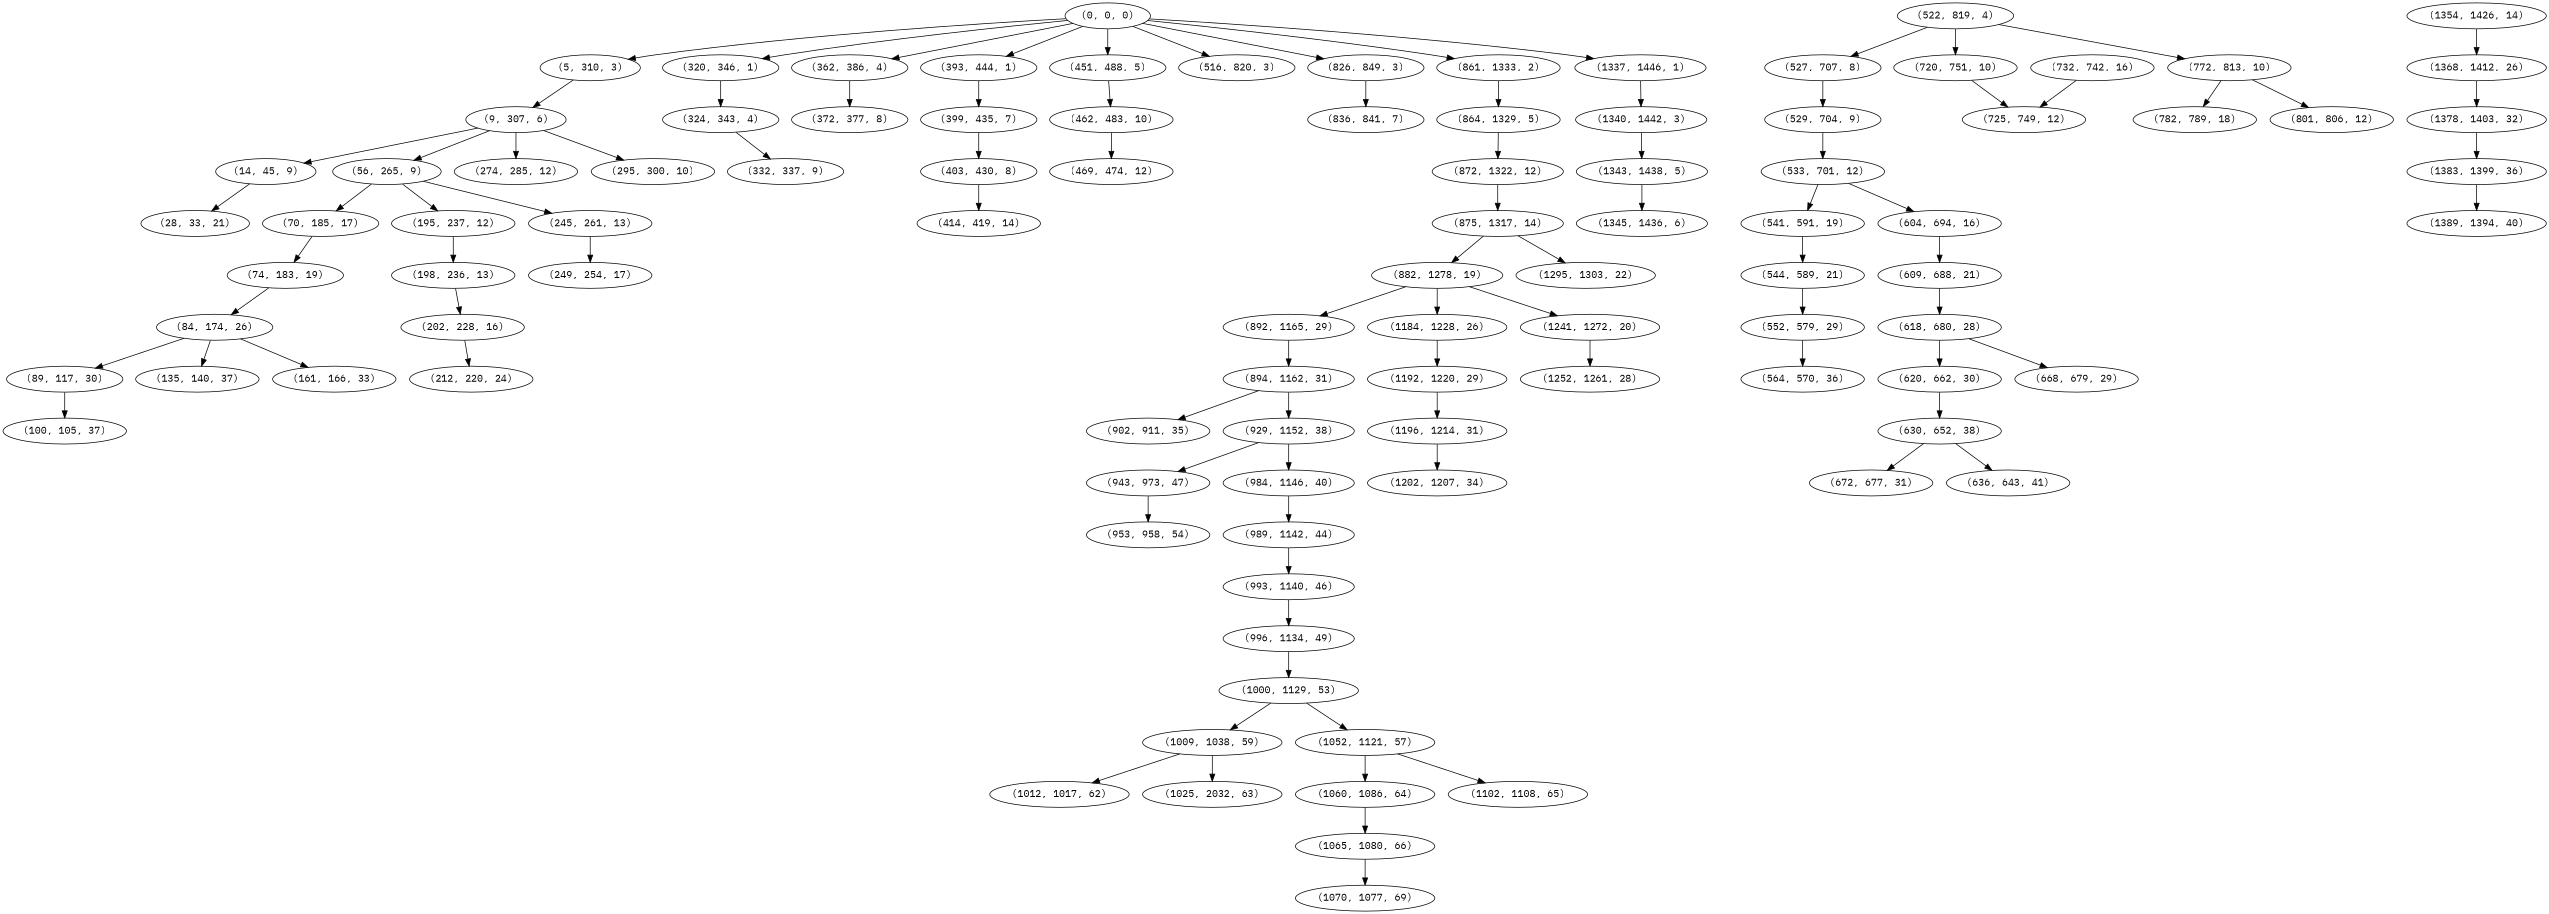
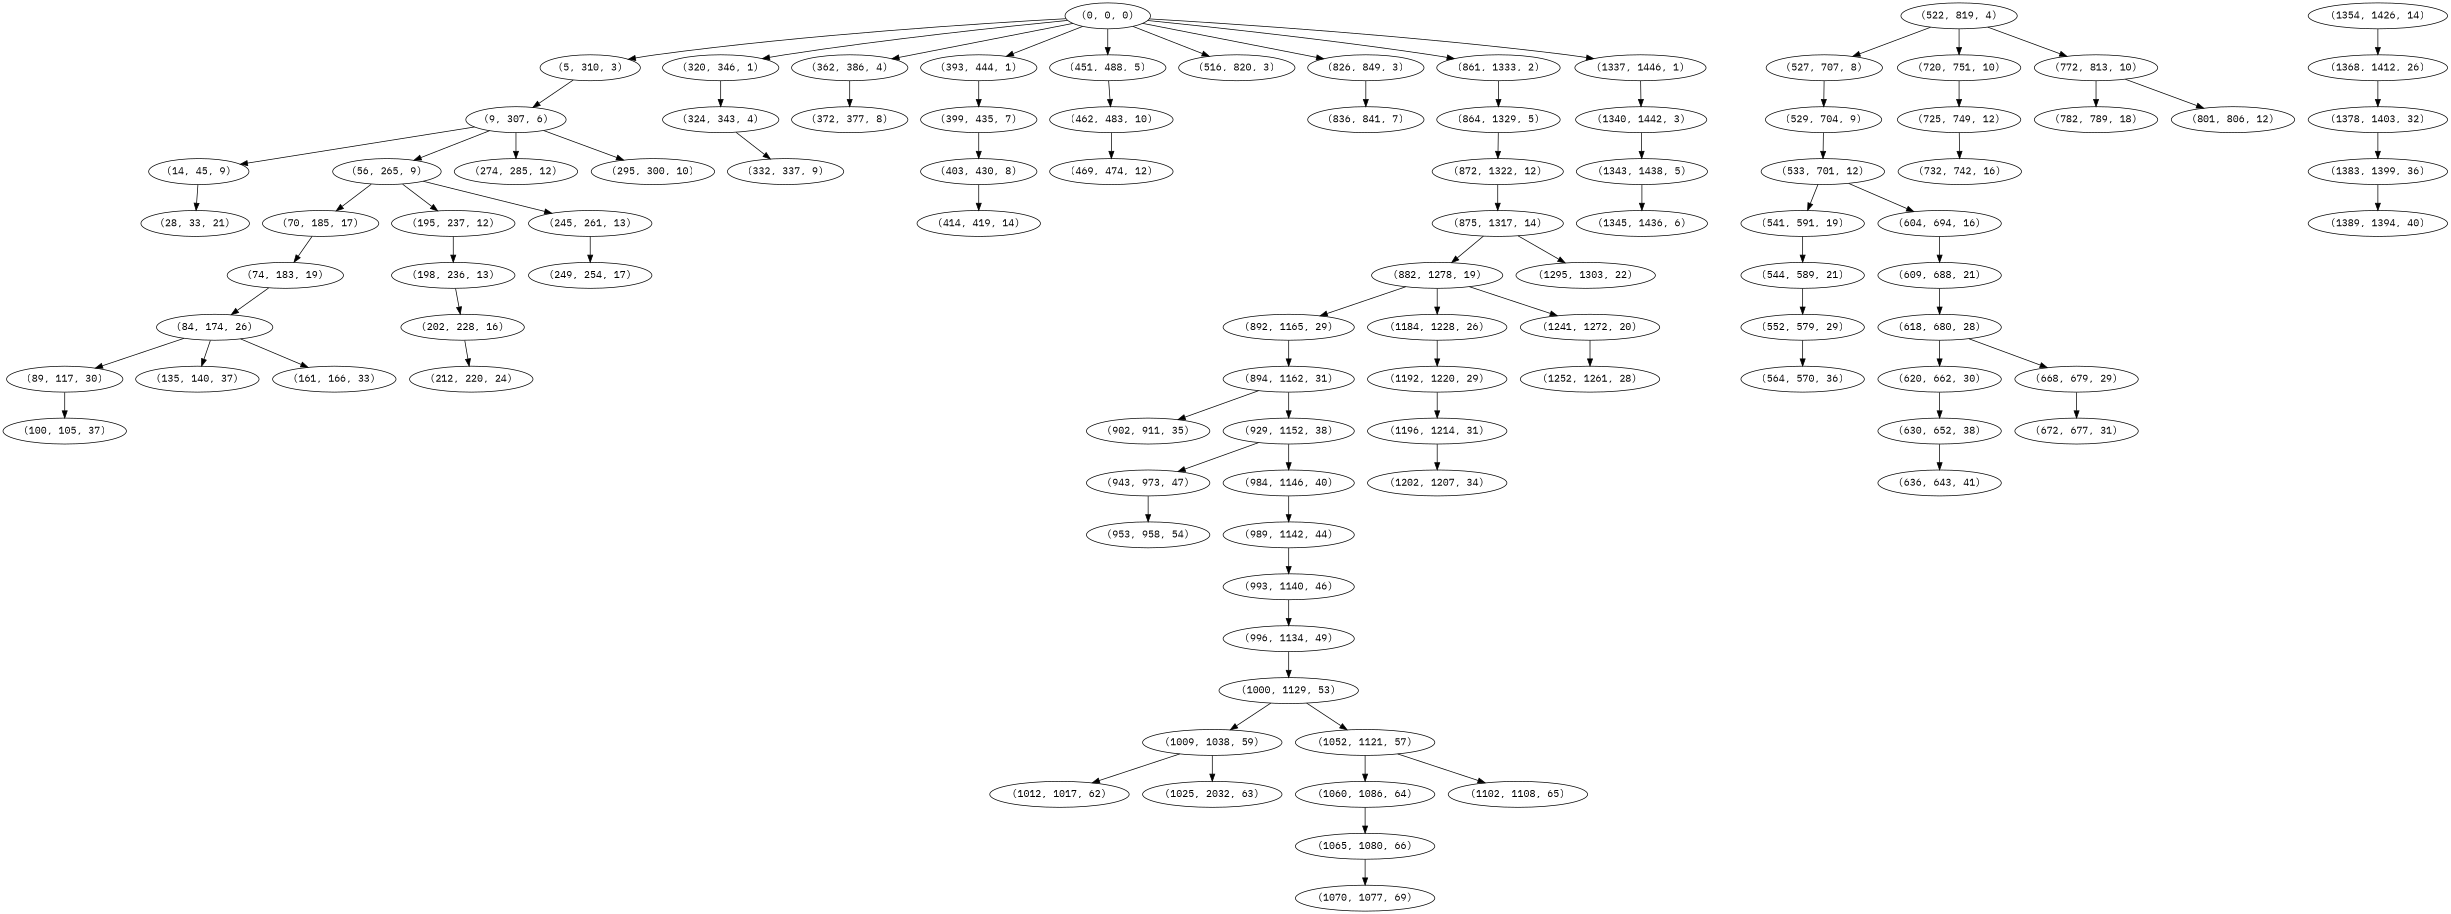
edge "(732, 742, 16)" -> "(725, 749, 12)": reversed
edge "(630, 652, 38)" -> "(672, 677, 31)": now "(668, 679, 29)" -> "(672, 677, 31)"
